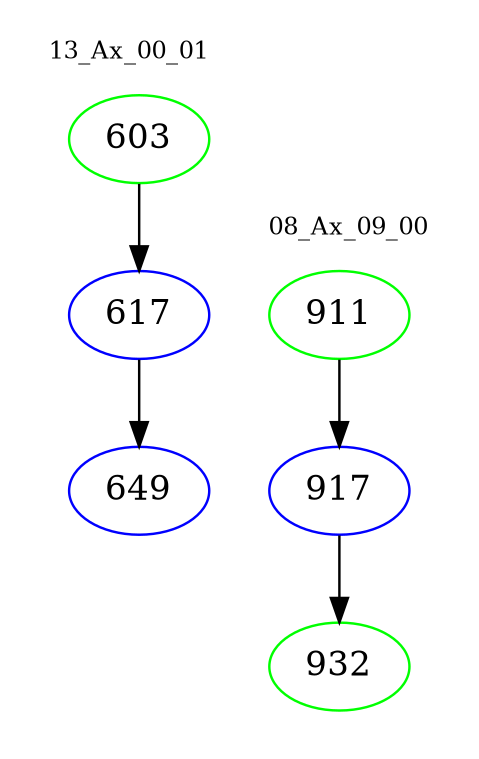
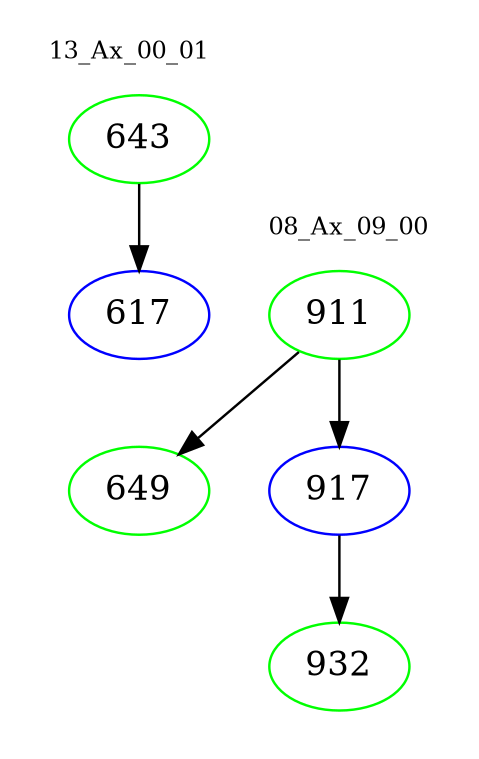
node "603": label "603" -> "643"
edge "617" -> "649": now "911" -> "649"
node "649": color blue -> green
